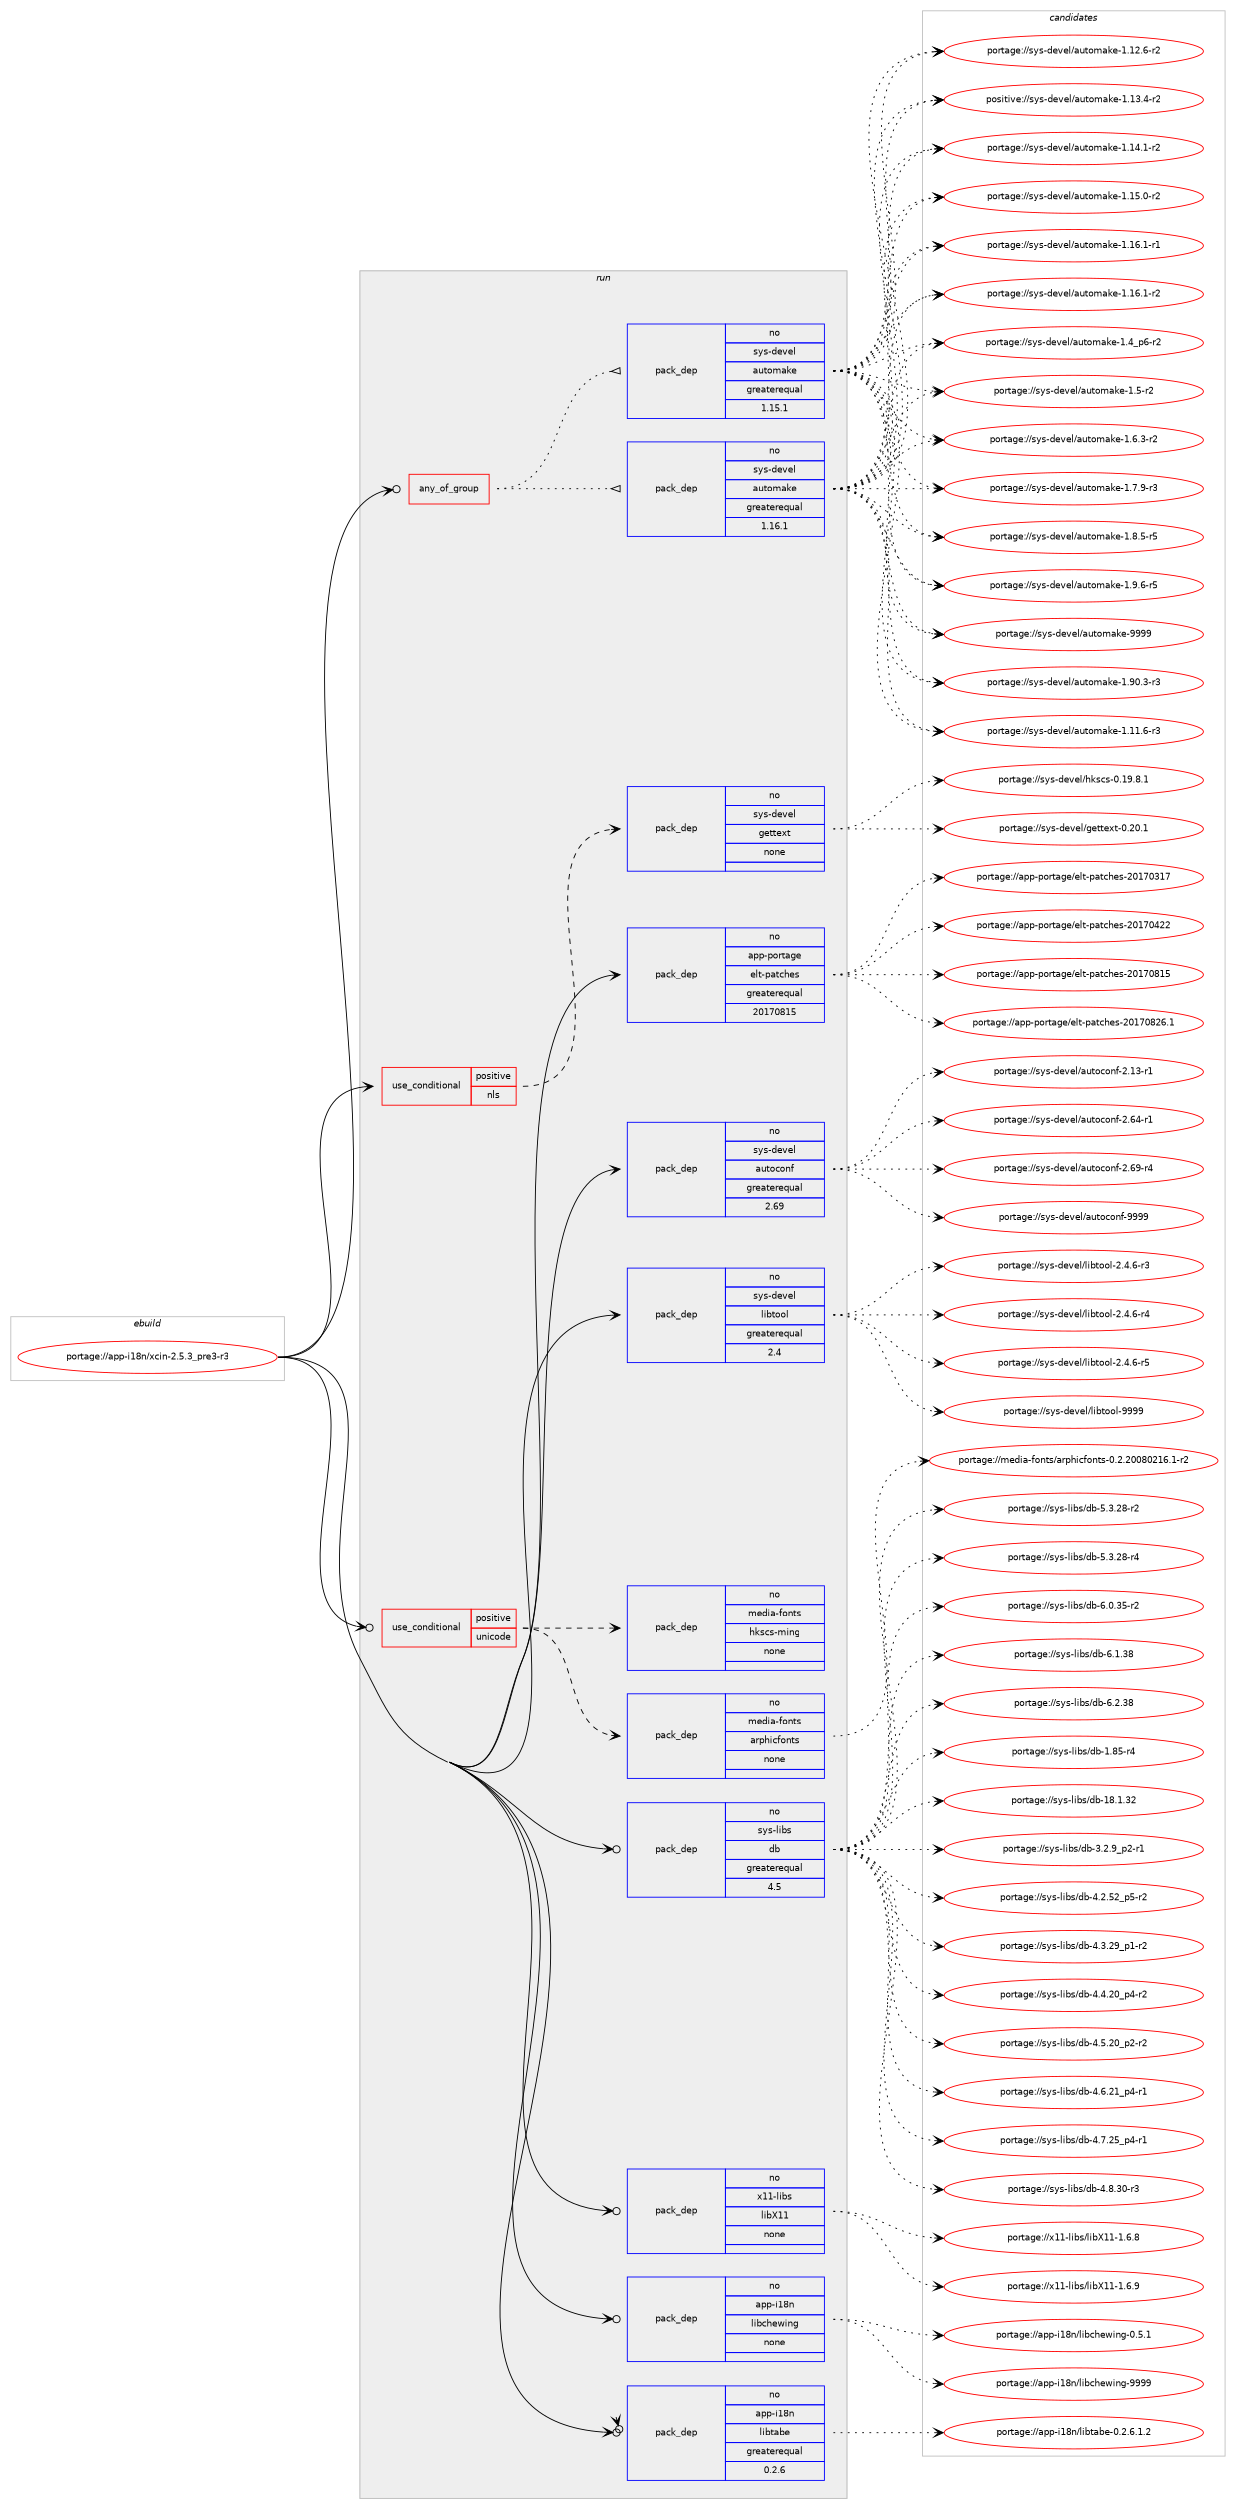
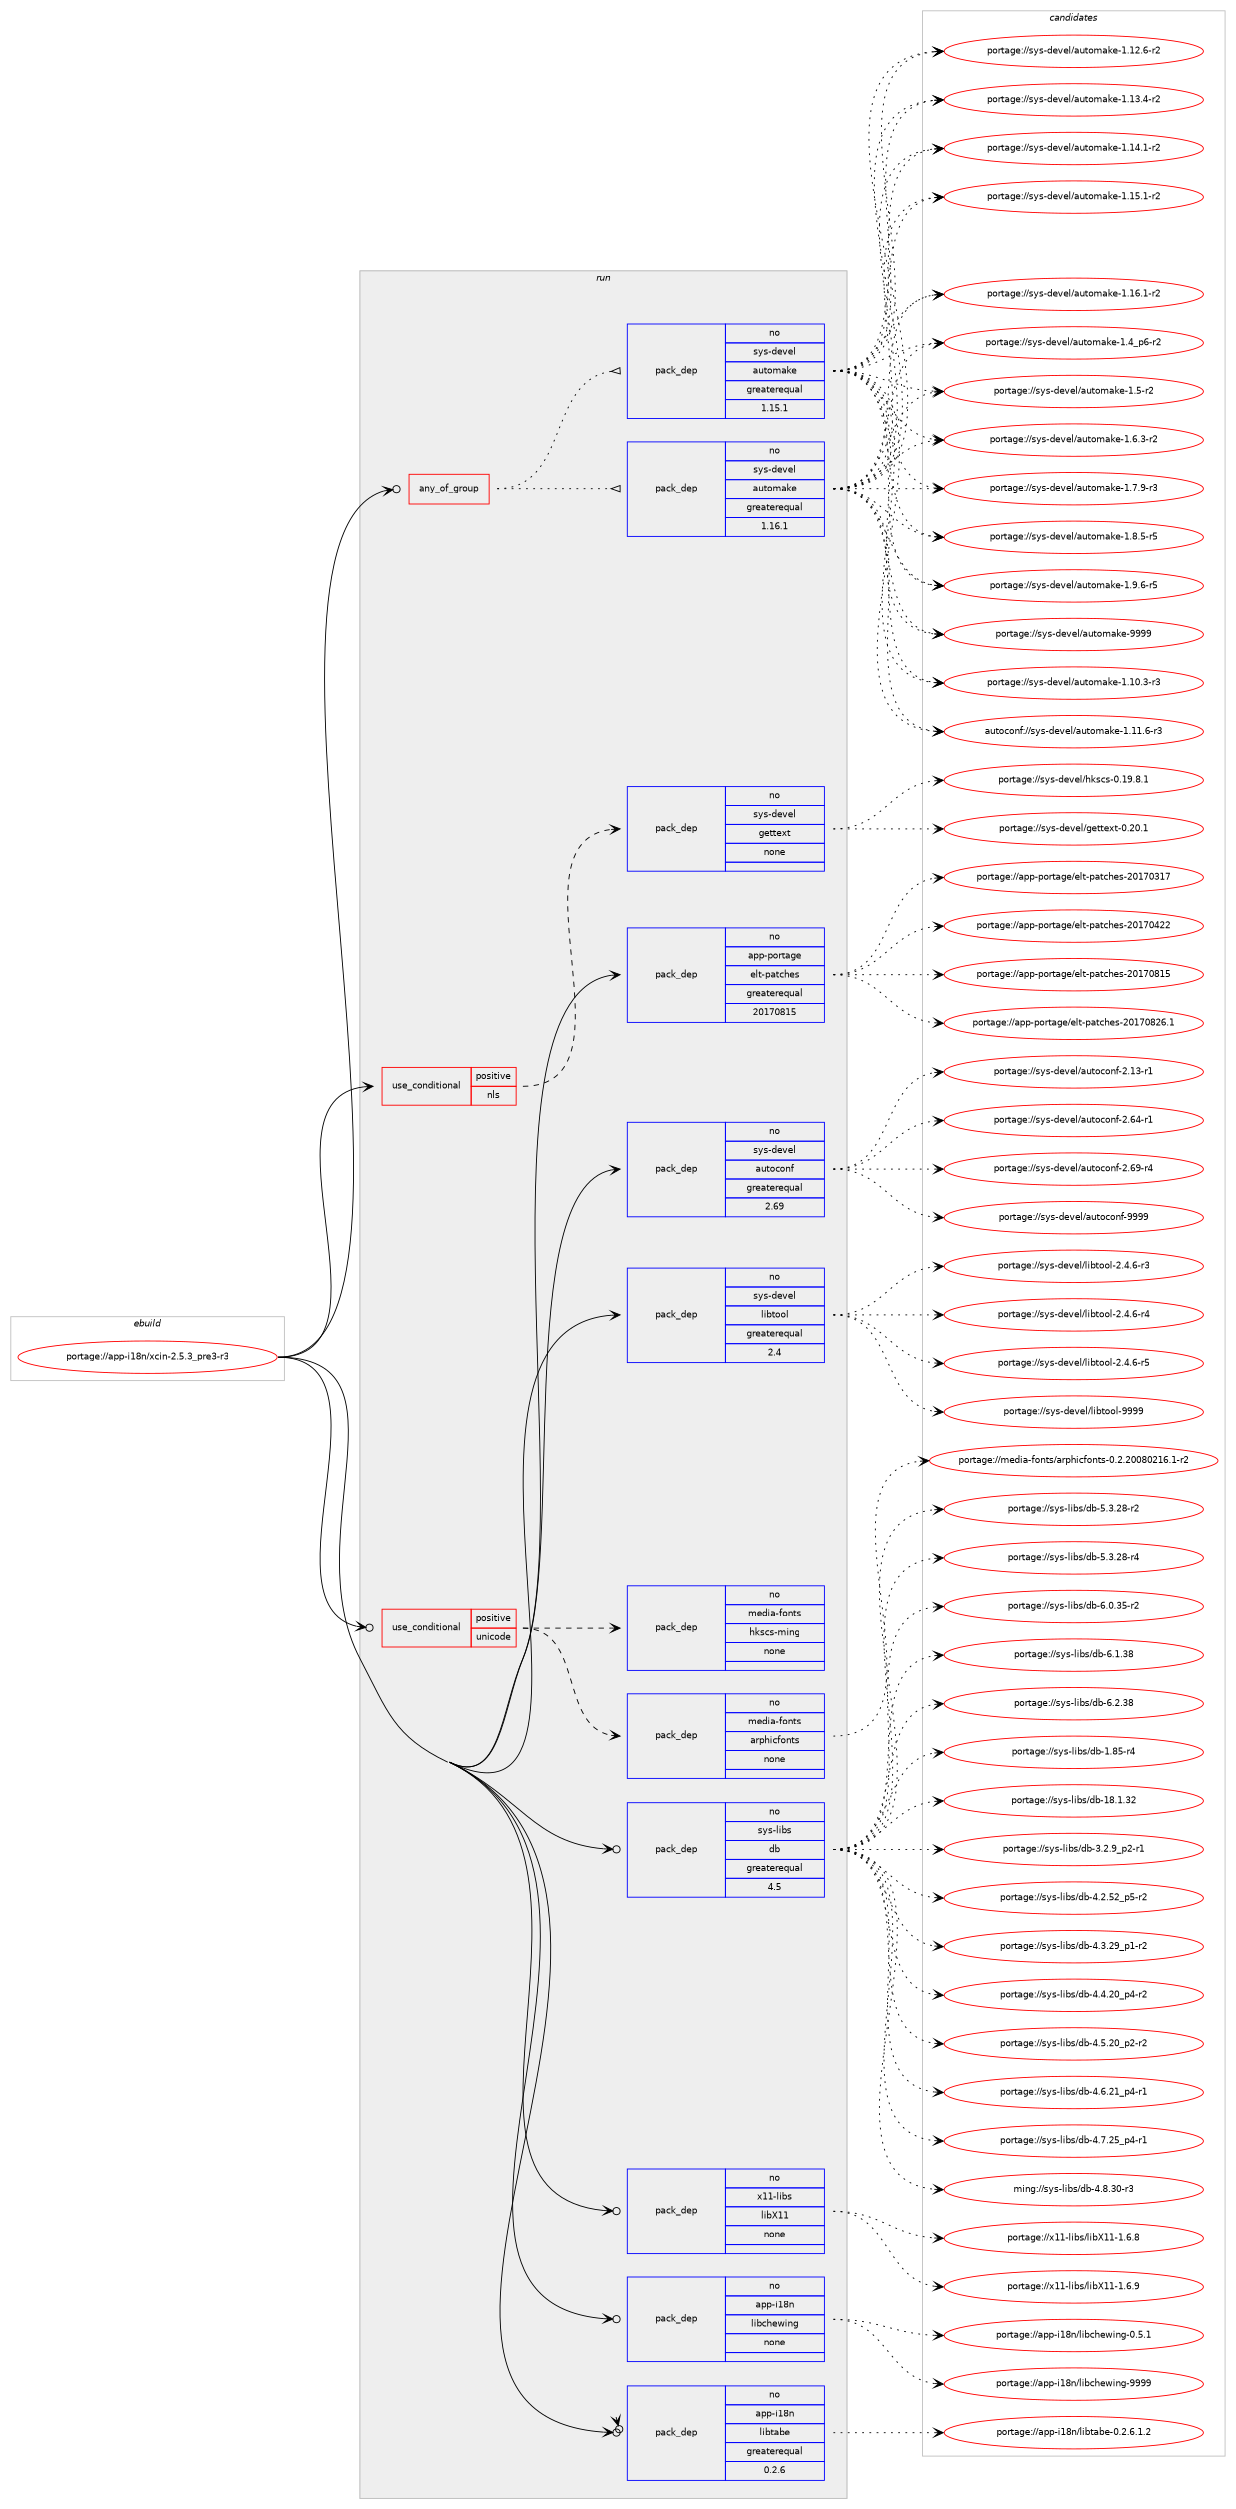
node "positive://sys-devel/automake-1.13.4-r2": label "positive://sys-devel/automake-1.13.4-r2" -> "portage://sys-devel/automake-1.13.4-r2"
node "portage://sys-devel/automake-1.15.0-r2": label "portage://sys-devel/automake-1.15.0-r2" -> "portage://sys-devel/automake-1.15.1-r2"
node "portage://sys-devel/automake-1.16.1-r1": removed
node "portage://sys-devel/automake-1.90.3-r3": label "portage://sys-devel/automake-1.90.3-r3" -> "portage://sys-devel/automake-1.10.3-r3"
node "portage://sys-devel/automake-1.11.6-r3": label "portage://sys-devel/automake-1.11.6-r3" -> "autoconf://sys-devel/automake-1.11.6-r3"
node "portage://sys-libs/db-4.8.30-r3": label "portage://sys-libs/db-4.8.30-r3" -> "ming://sys-libs/db-4.8.30-r3"
